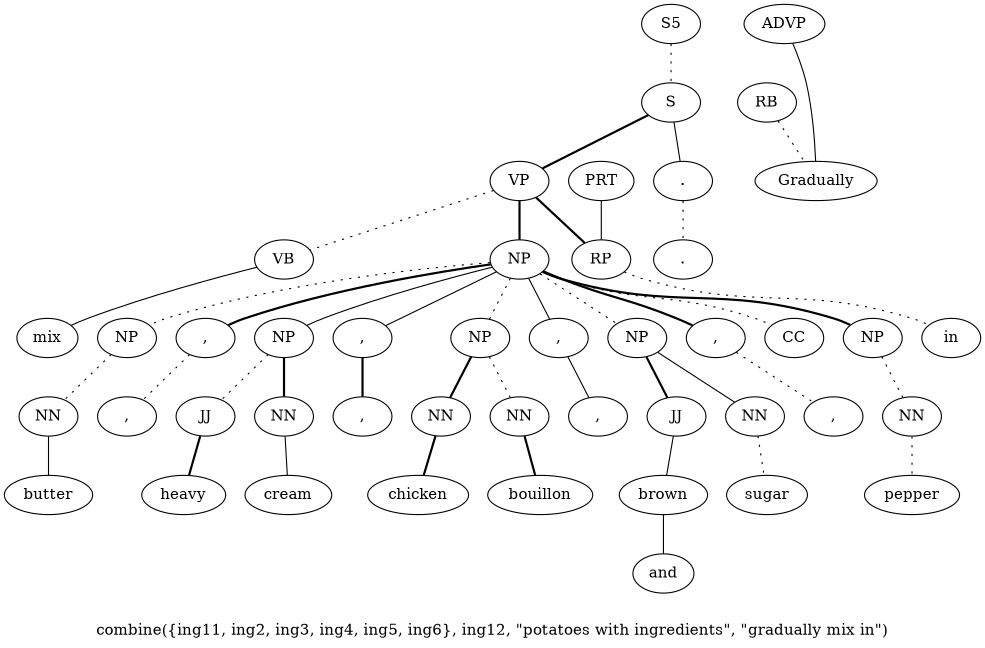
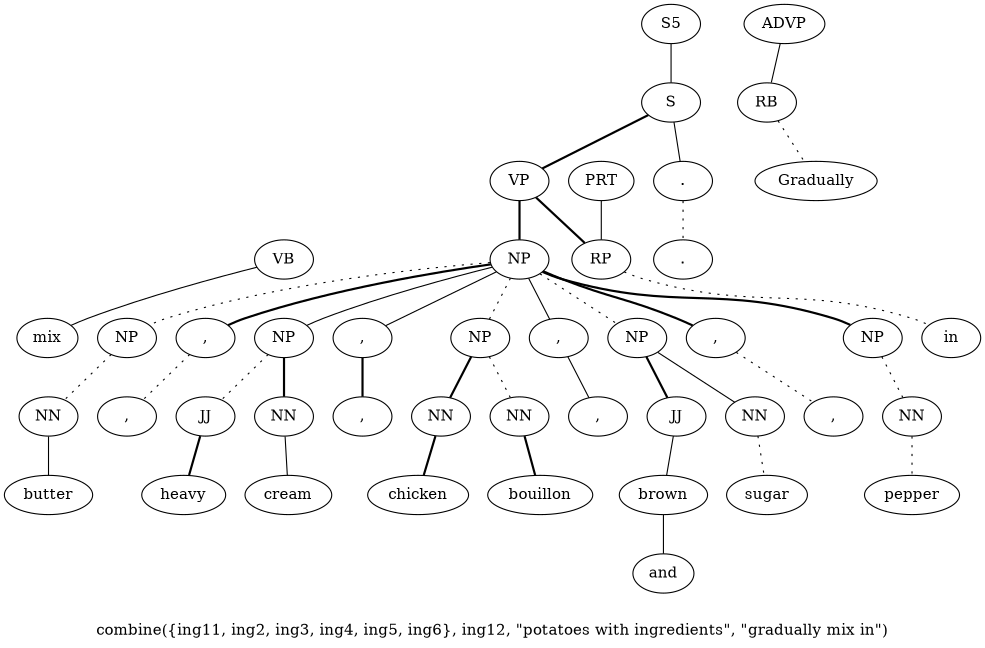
edge "S5" -- "S": style dotted -> solid
edge "ADVP" -- "Gradually": now "ADVP" -- "RB"
edge "VP" -- "VB": removed
node "CC": removed
